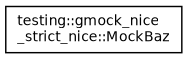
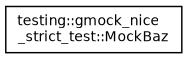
node "testing::gmock_nice _strict_nice::MockBaz": label "testing::gmock_nice _strict_nice::MockBaz" -> "testing::gmock_nice _strict_test::MockBaz"
